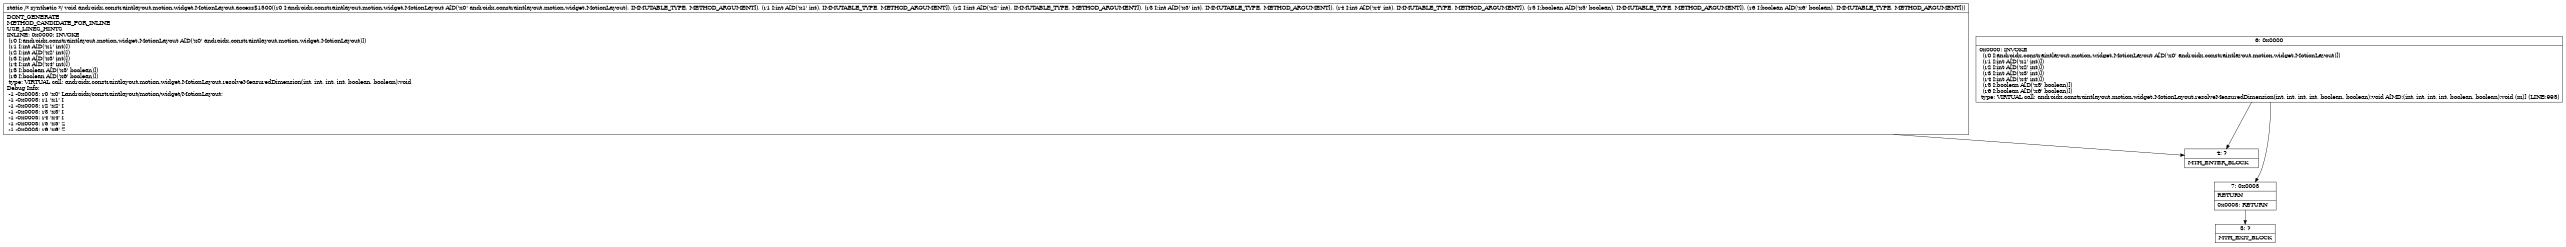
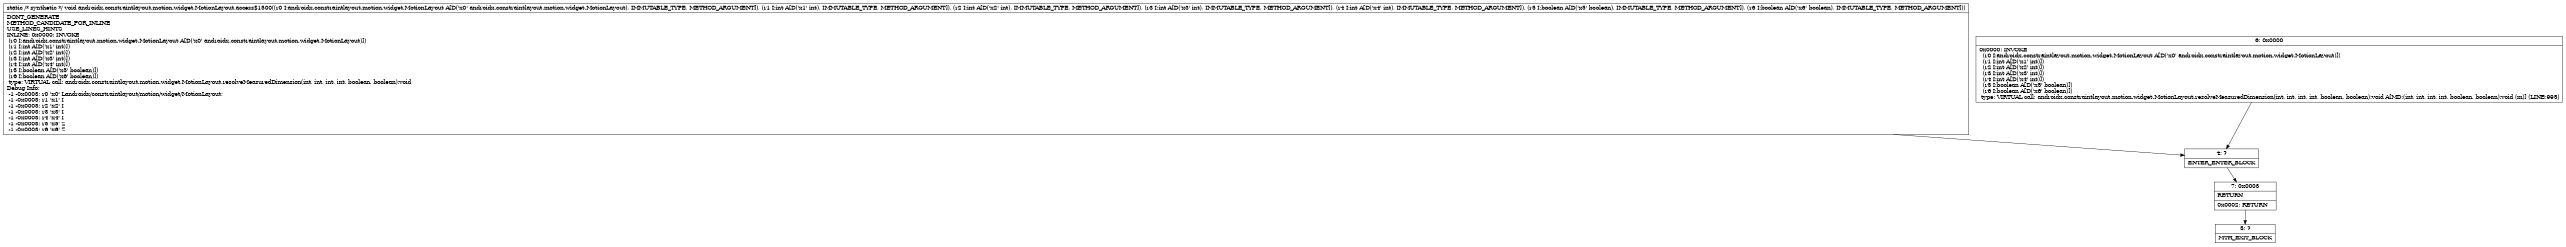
edge "6: 0x0000" -> "7: 0x0003": now "4: ?" -> "7: 0x0003"
node "4: ?": text "MTH_ENTER_BLOCK" -> "ENTER_ENTER_BLOCK"
node "7: 0x0003": text "0x0003: RETURN" -> "0x0002: RETURN"
